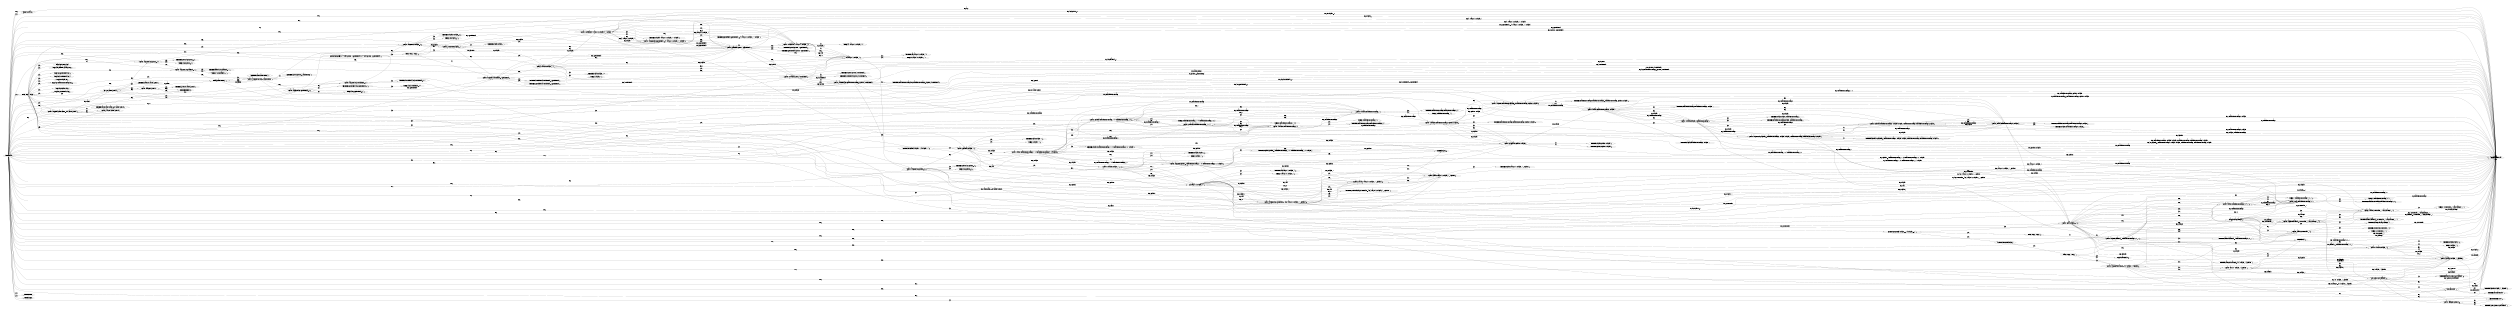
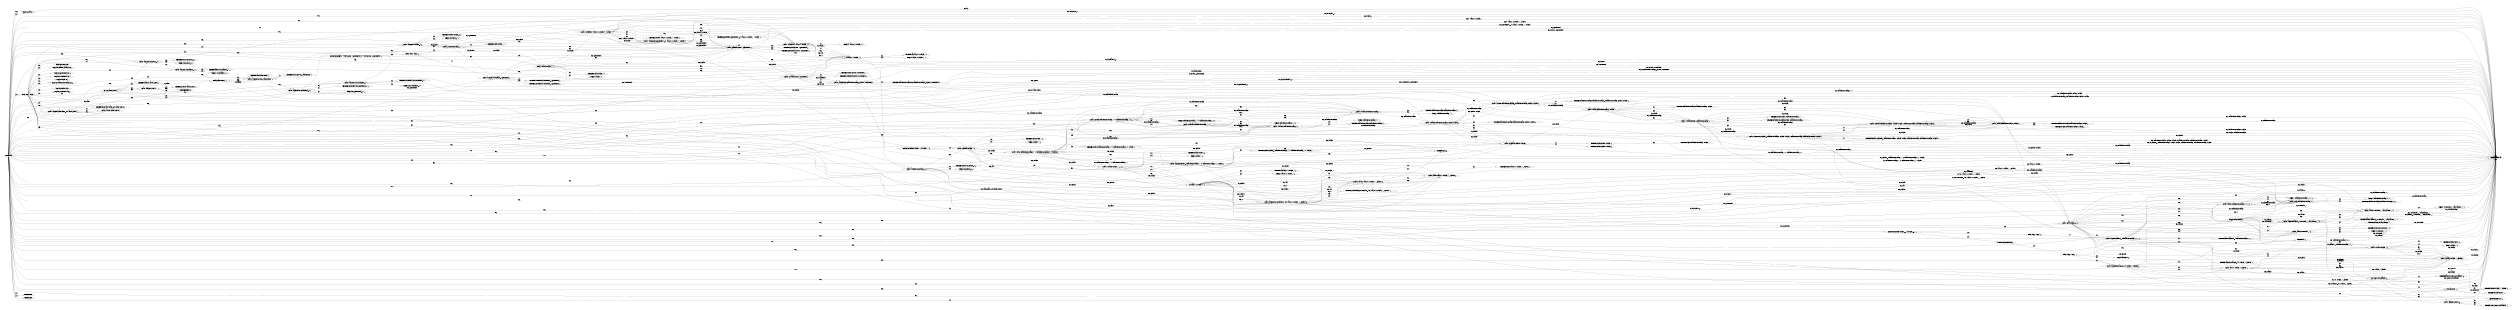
edge "(IDENTIFIER,upperLimitResult,long upperLimitResult = 0)" -> "(LITERAL,0,long lowerLimitResult = 0)": now "(<operator>.assignment,long lowerLimitResult = 0)" -> "(LITERAL,0,long lowerLimitResult = 0)"
edge "(METHOD,main)" -> "(<operator>.assignment,long upperLimitResult = 0)": label "DDG: 10" -> "DDG: "
edge "(<operator>.lessThan,remainderFromLowerRange < multiplier)" -> "(IDENTIFIER,multiplier,remainderFromLowerRange < multiplier)": now "(IDENTIFIER,multiplier,repititions * multiplier)" -> "(IDENTIFIER,multiplier,remainderFromLowerRange < multiplier)"
edge "(charAt,this.charAt(charToGet))" -> "(IDENTIFIER,charToGet,this.charAt(charToGet))": now "(TYPE_REF,int,int)" -> "(IDENTIFIER,charToGet,this.charAt(charToGet))"
